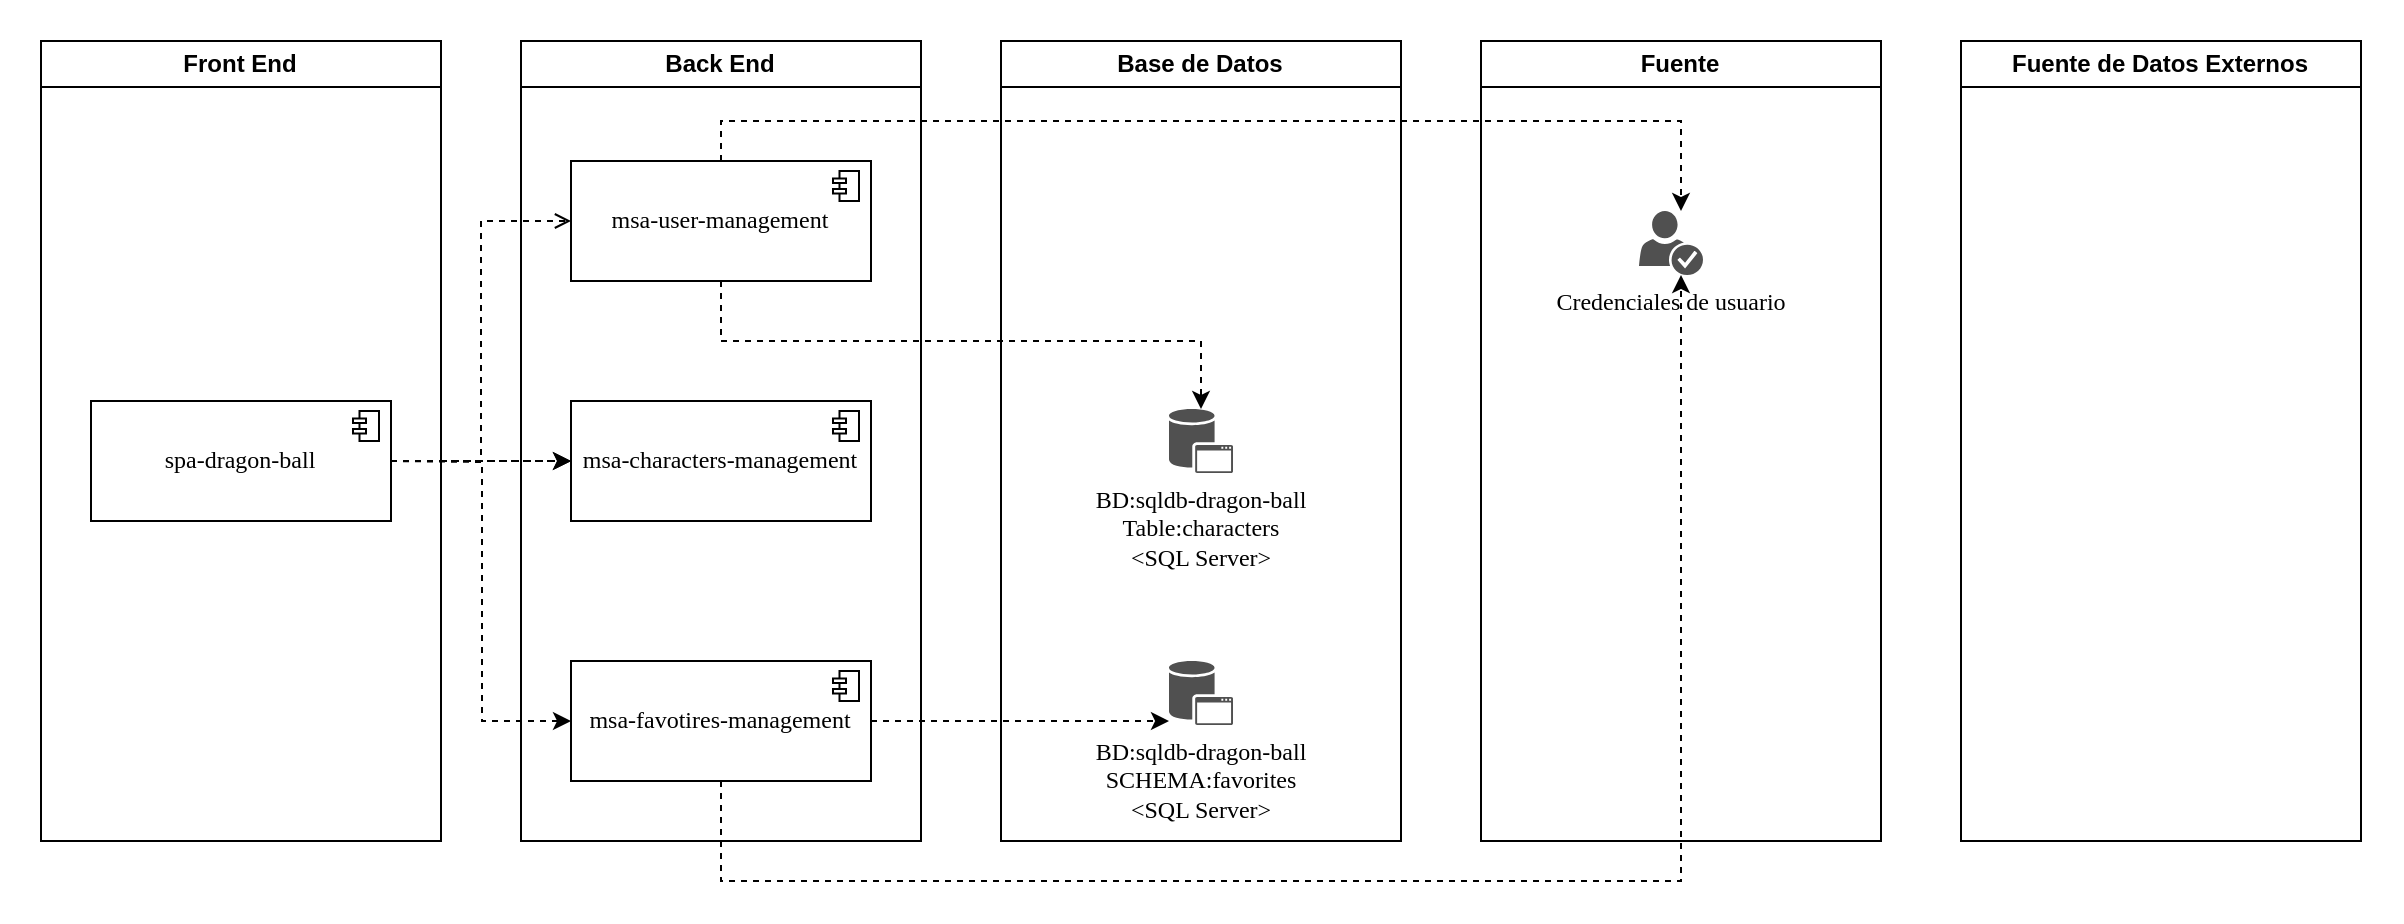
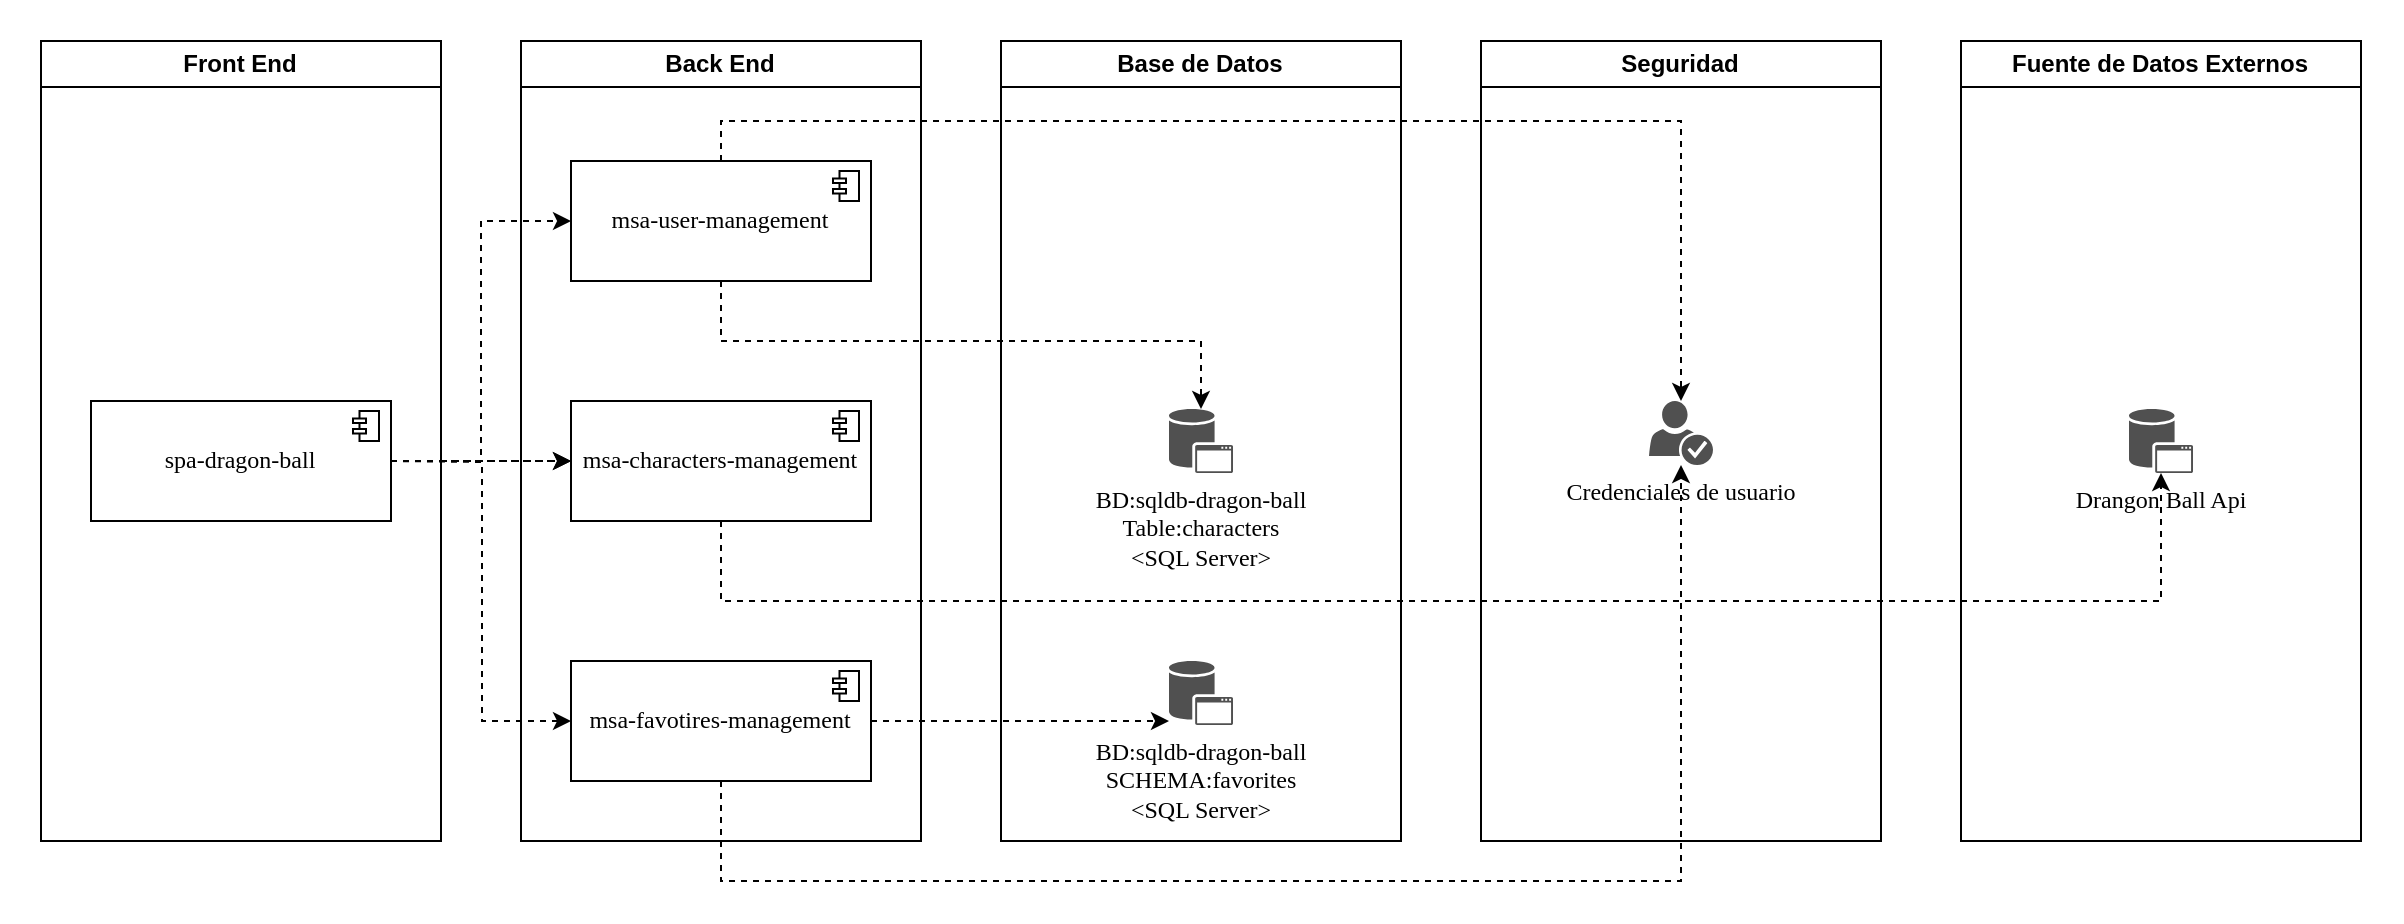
node "Fuente": label "Fuente" -> "Seguridad"
edge "spa-dragon-ball" -> "msa-user-management": arrowhead open -> classic
node "Credenciales de usuario": moved (1671, 243) -> (1681, 433)
node "Drangon Ball Api": added
edge "msa-characters-management" -> "Drangon Ball Api": added
